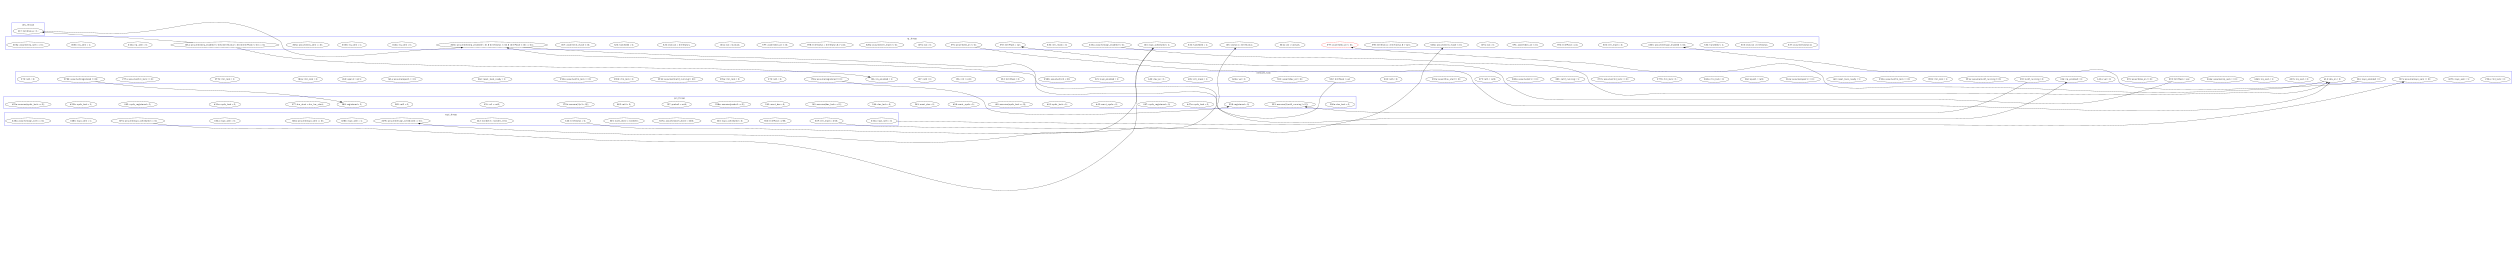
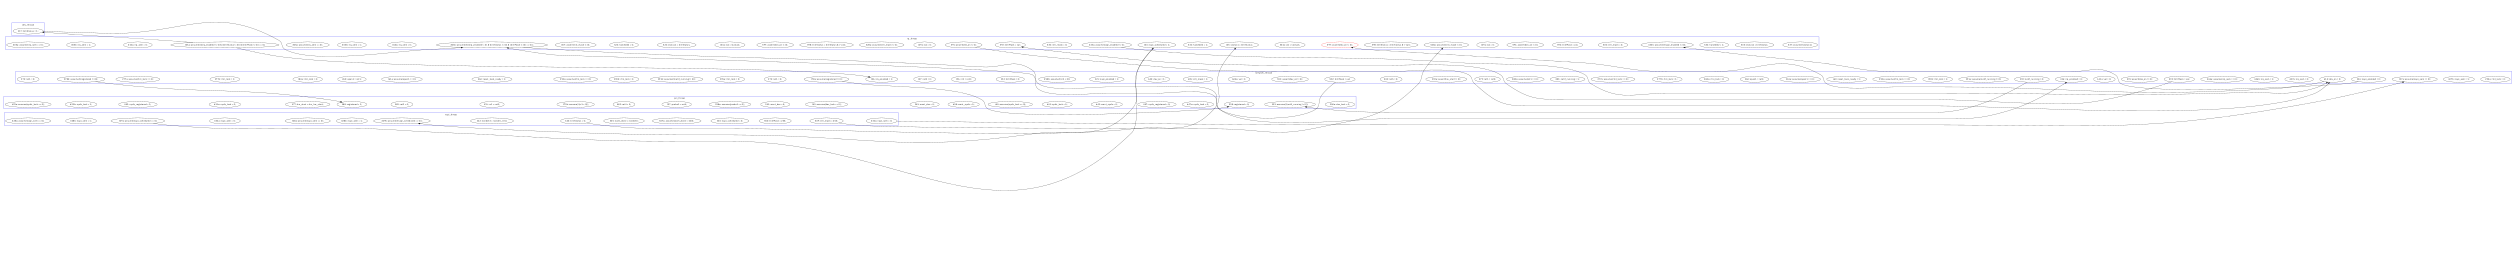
cluster "network_task": label "network_task" -> "network_thread"
node "244: dev_lock = 5;": removed
